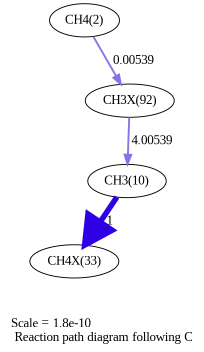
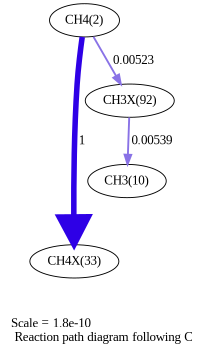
edge "CH4(2)" -> "CH3X(92)": label " 0.00539" -> " 0.00523"
edge "CH3X(92)" -> "CH3(10)": label " 4.00539" -> " 0.00539"
edge "CH3(10)" -> "CH4X(33)": now "CH4(2)" -> "CH4X(33)"
